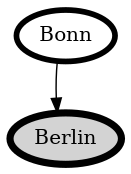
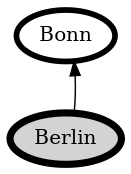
edge "Bonn" -> "Berlin": reversed
